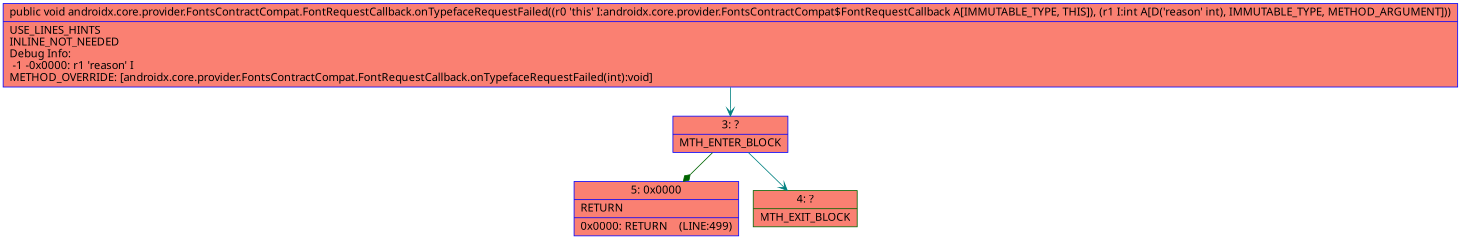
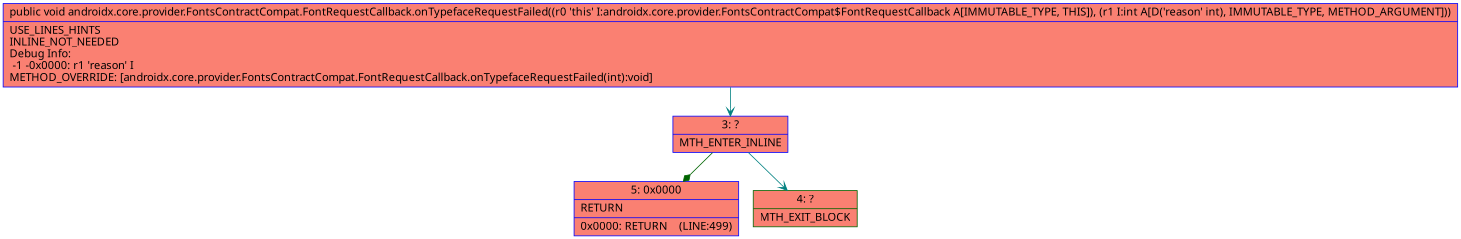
node "3: ?": text "MTH_ENTER_BLOCK" -> "MTH_ENTER_INLINE"
